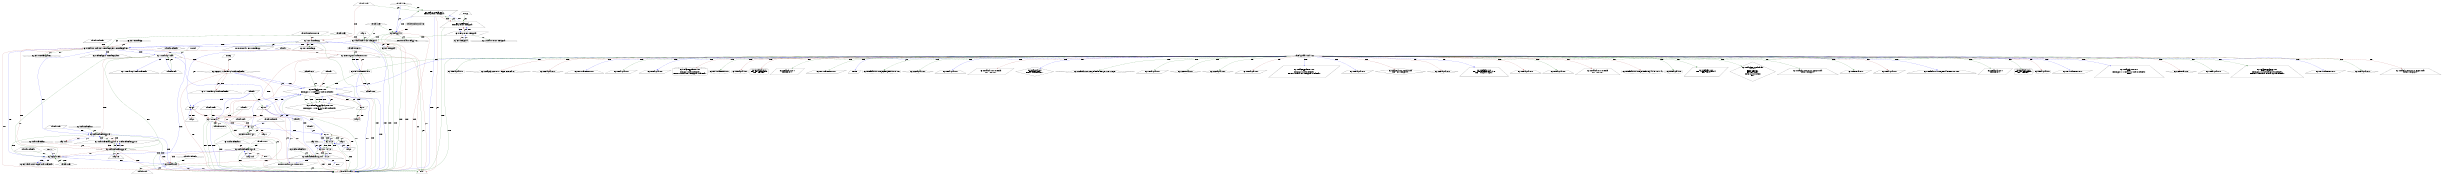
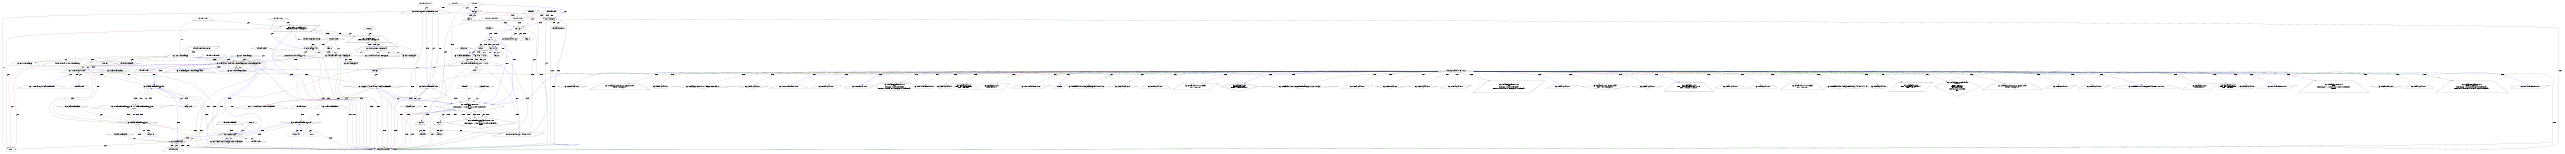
edge "(Call,i++)" -> "(Call,i<stripcount)": removed, label "DDG:"
